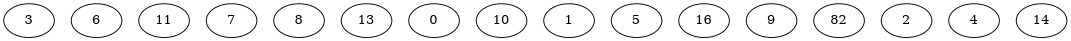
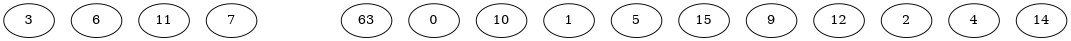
node "8": removed
node "13": label "13" -> "63"
node "16": label "16" -> "15"
node "82": label "82" -> "12"
